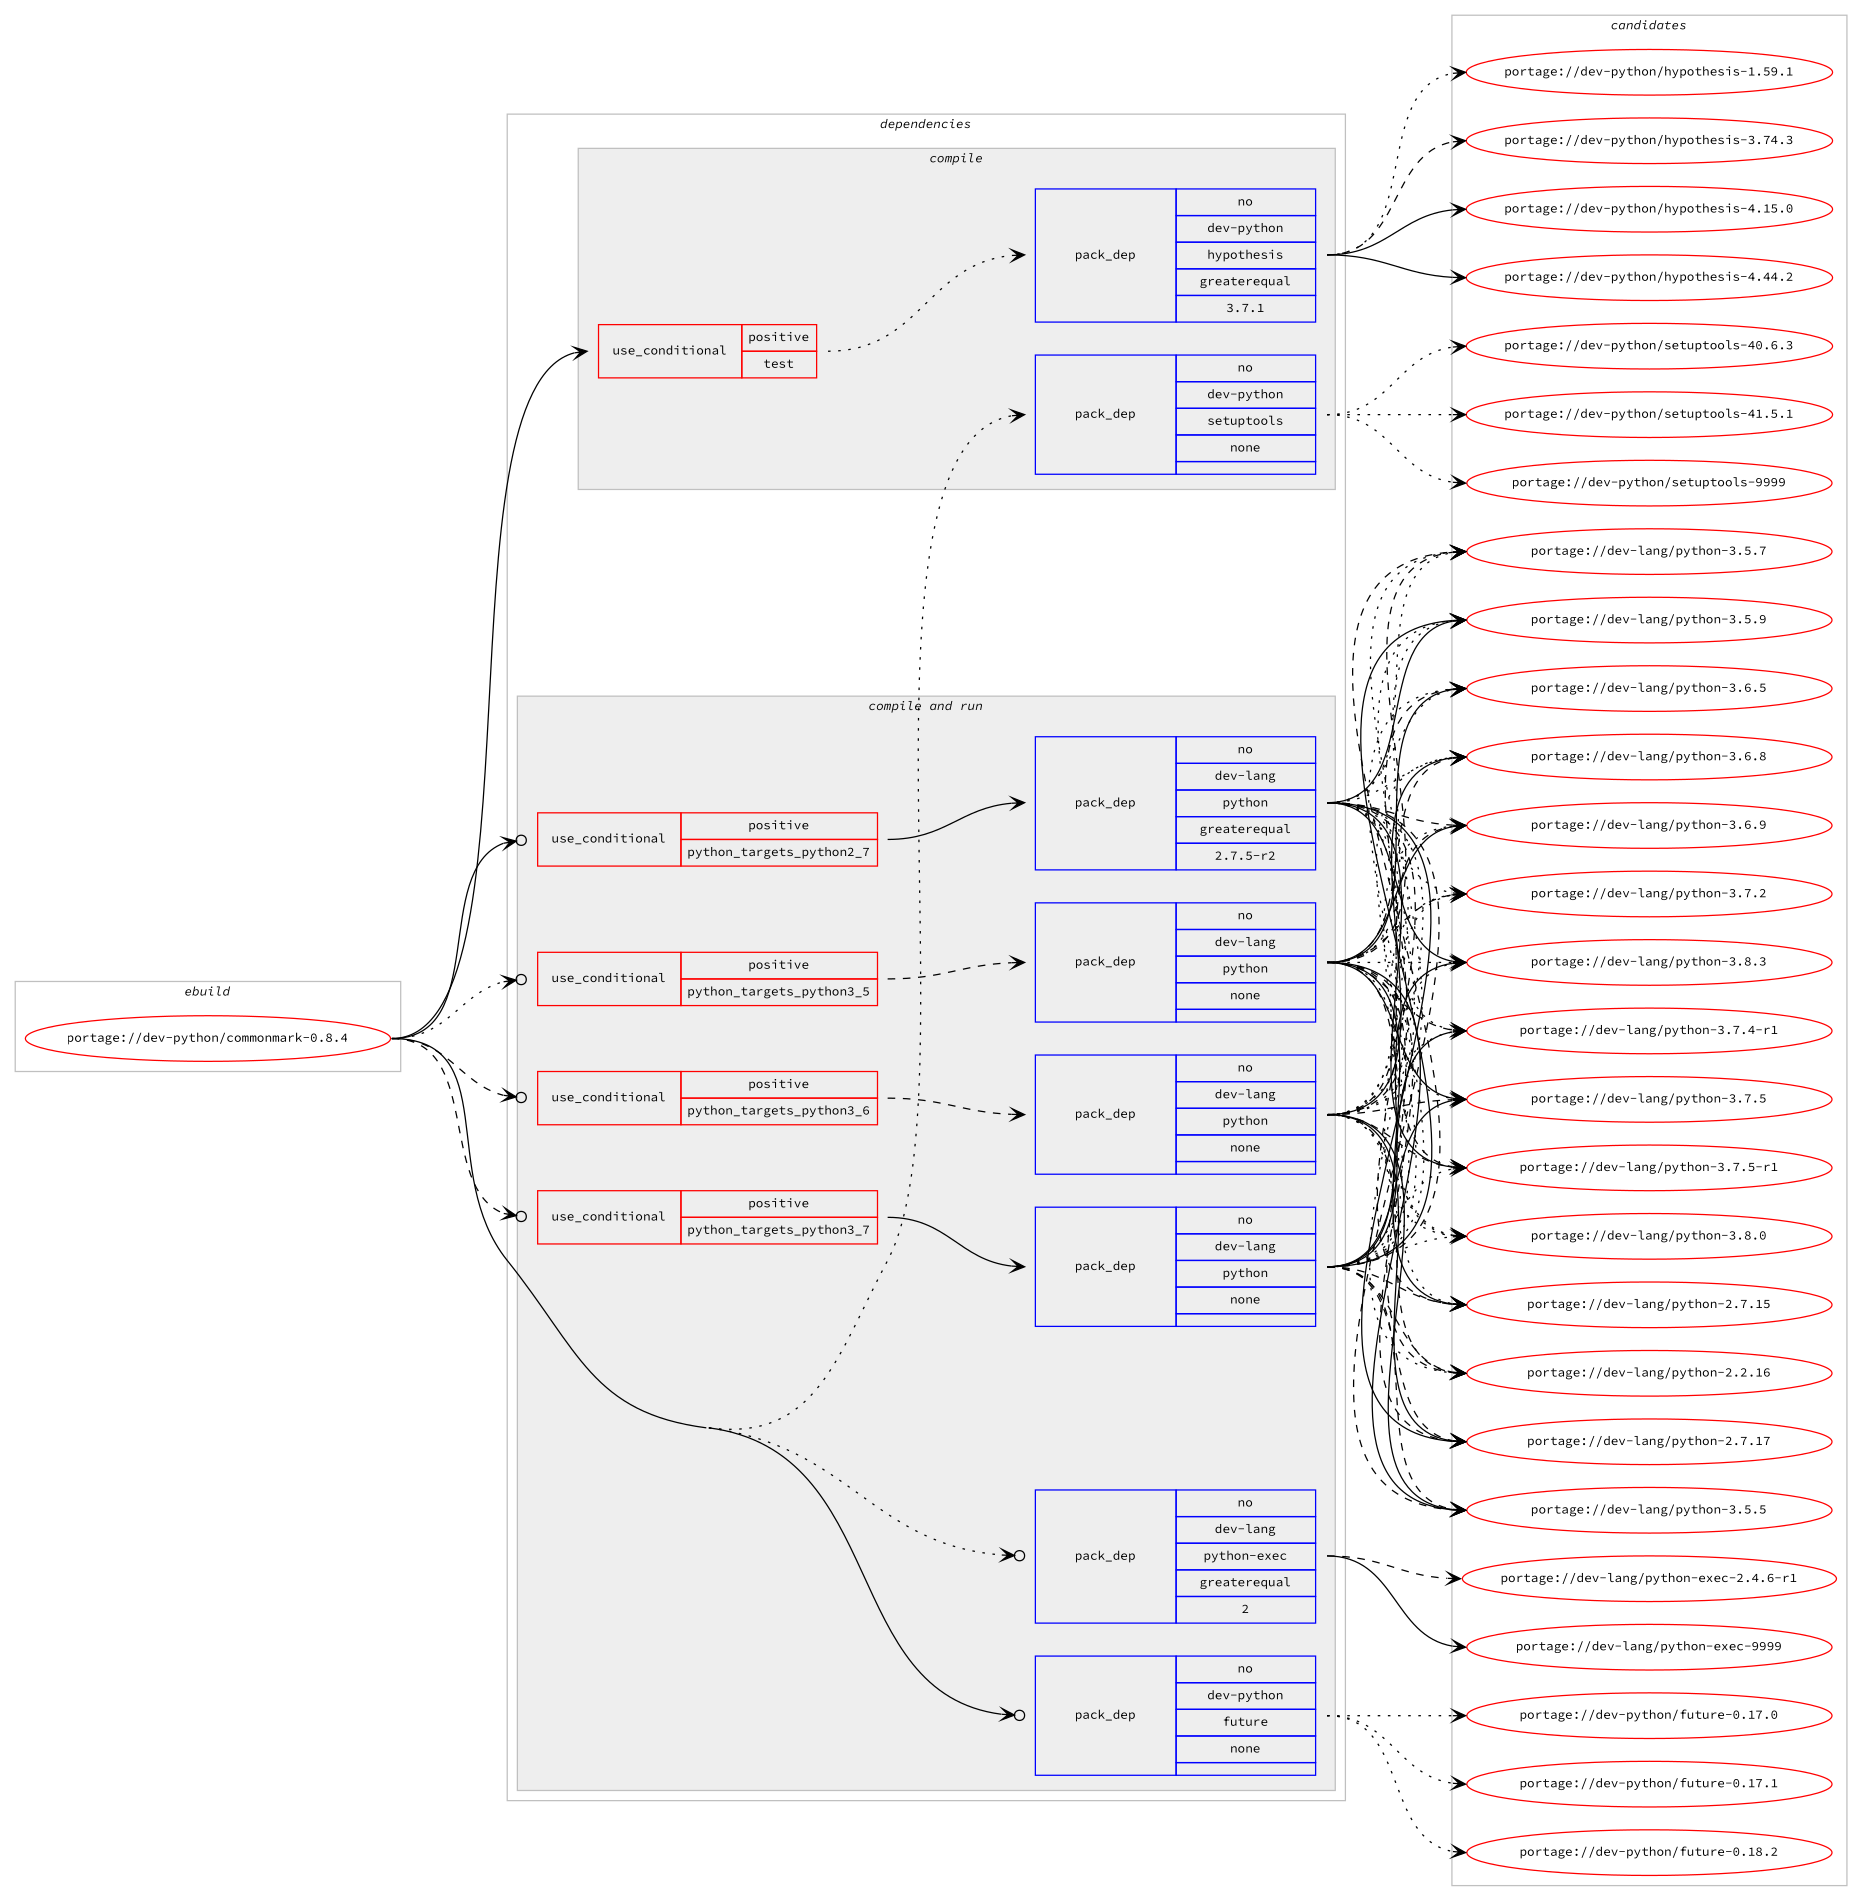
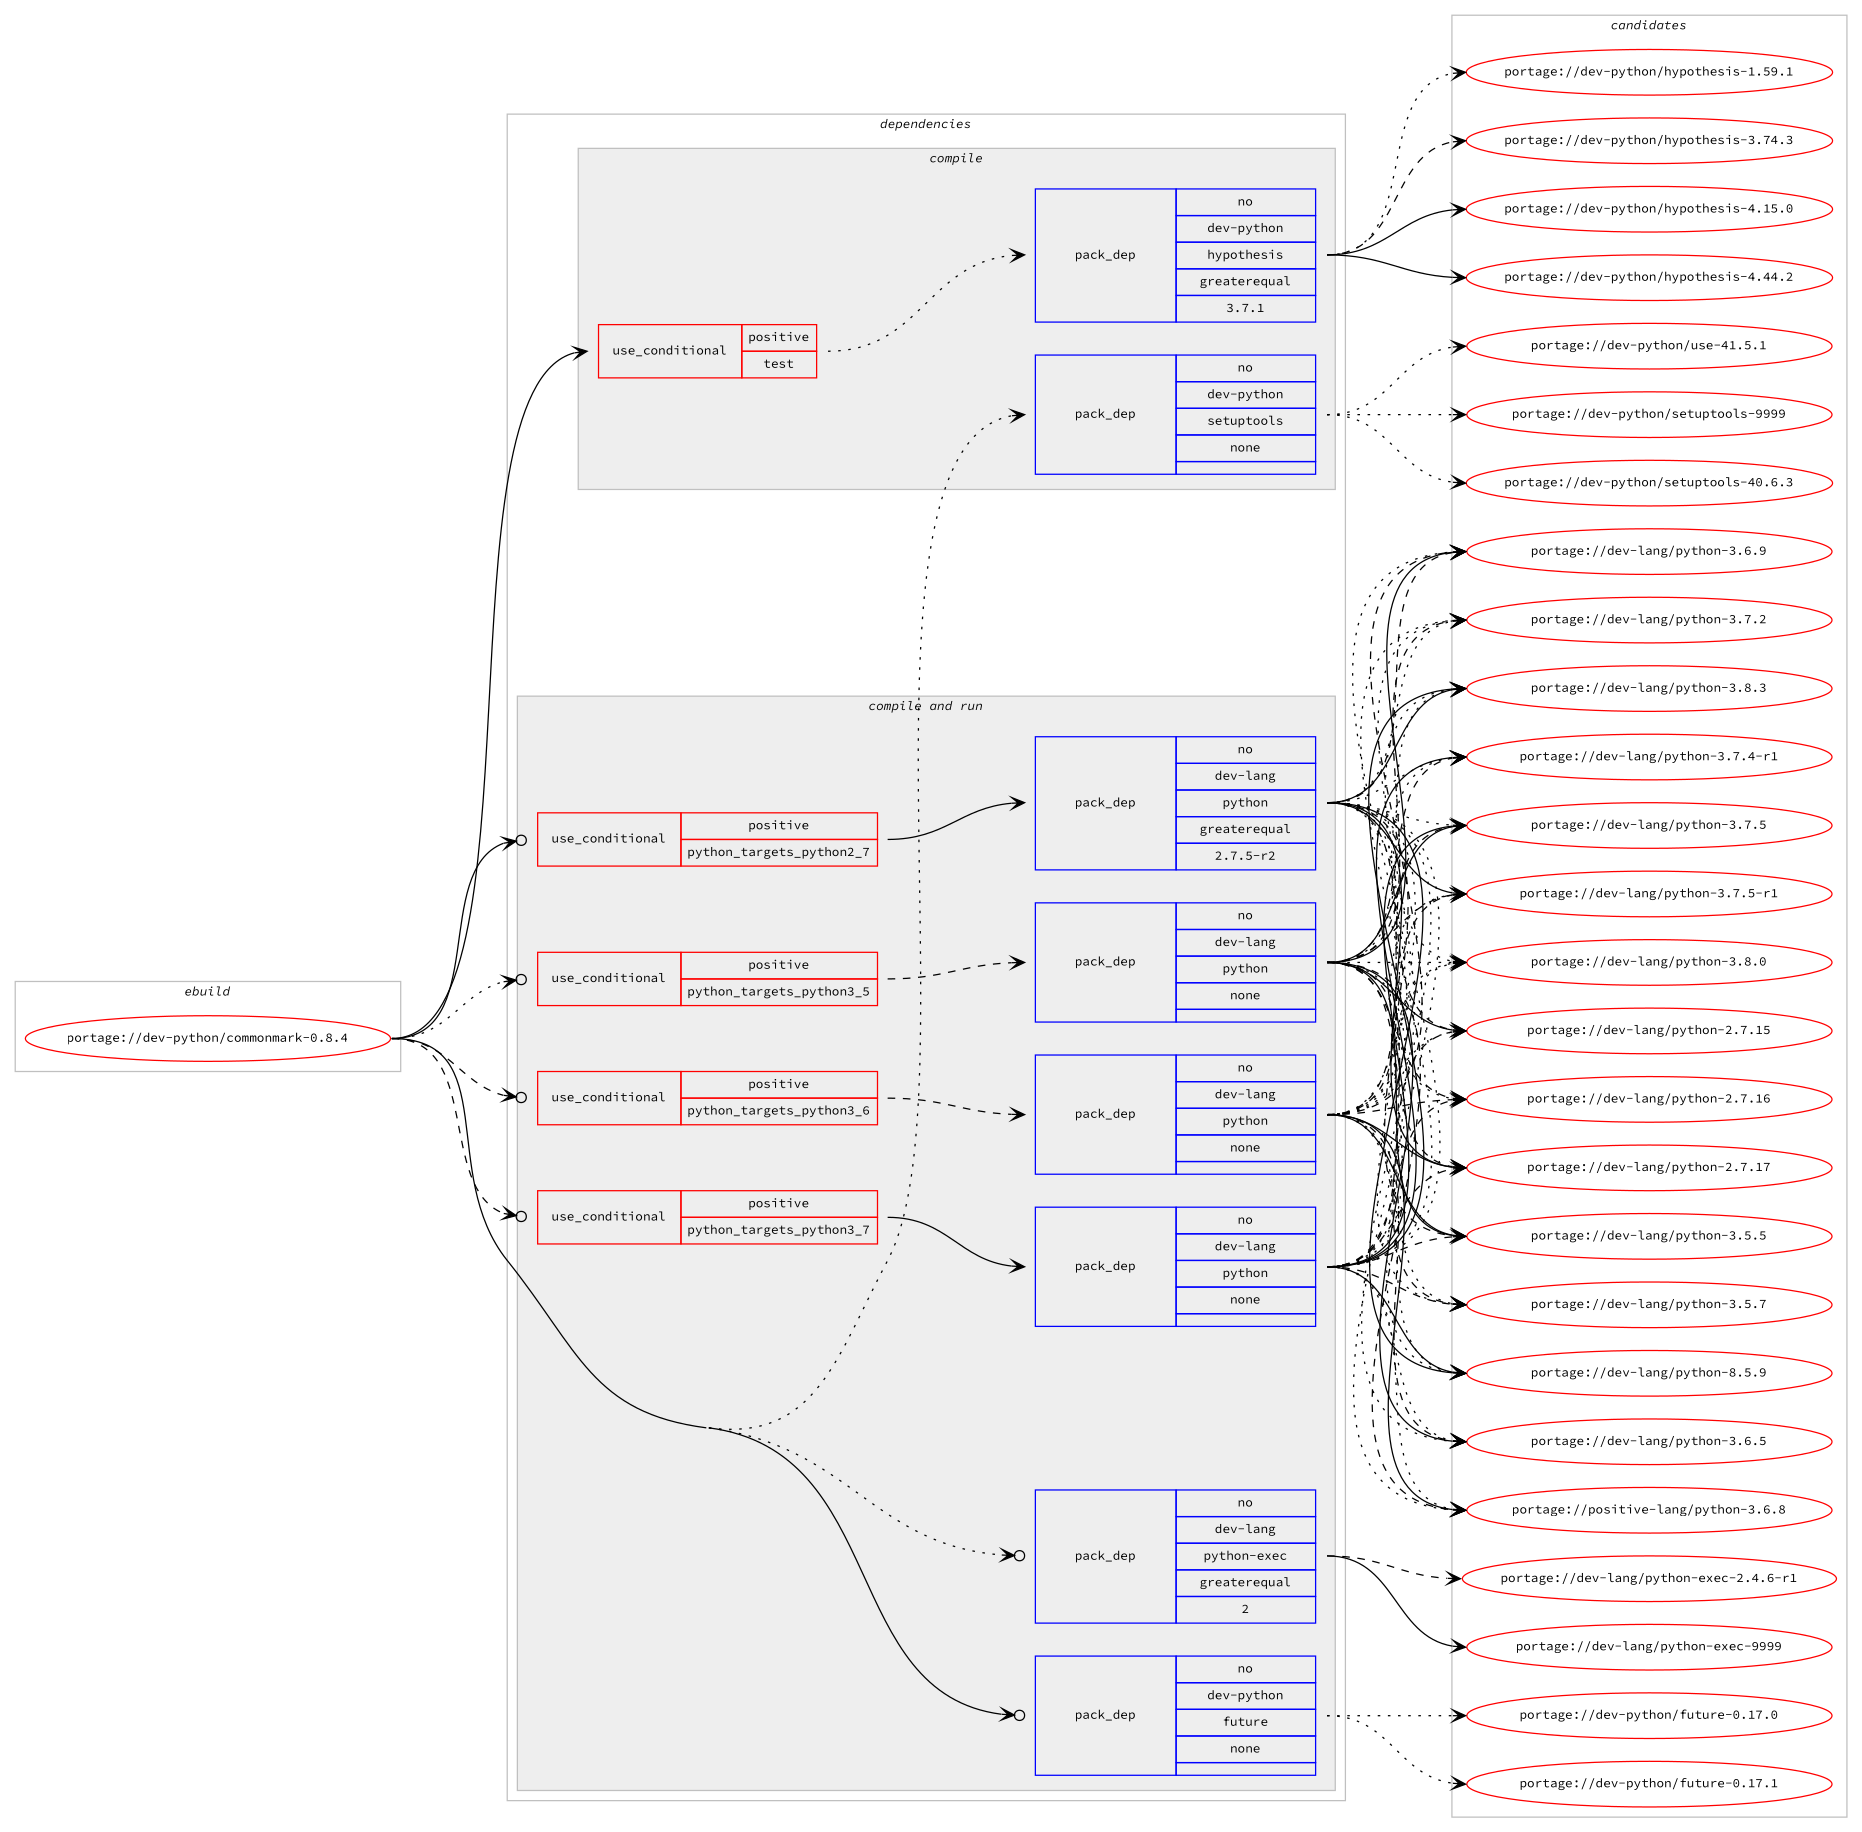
node "portage://dev-python/setuptools-41.5.1": label "portage://dev-python/setuptools-41.5.1" -> "portage://dev-python/use-41.5.1"
node "portage://dev-lang/python-3.5.9": label "portage://dev-lang/python-3.5.9" -> "portage://dev-lang/python-8.5.9"
node "portage://dev-lang/python-3.6.8": label "portage://dev-lang/python-3.6.8" -> "portage://positive-lang/python-3.6.8"
node "portage://dev-lang/python-2.2.16": label "portage://dev-lang/python-2.2.16" -> "portage://dev-lang/python-2.7.16"
node "portage://dev-python/future-0.18.2": removed
